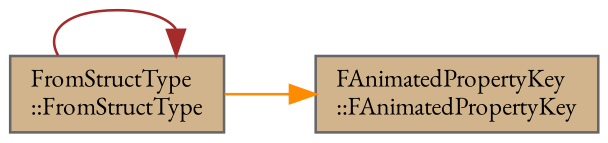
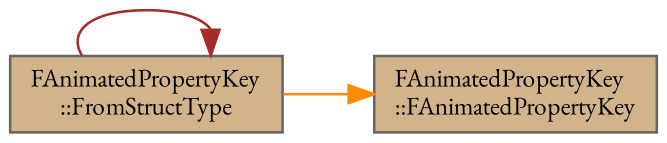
node "FromStructType ::FromStructType": label "FromStructType ::FromStructType" -> "FAnimatedPropertyKey ::FromStructType"
